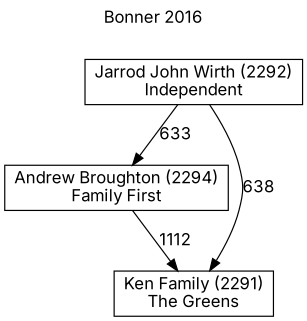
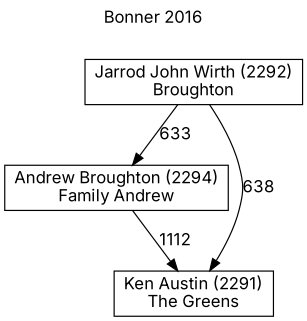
node "Jarrod John Wirth (2292) Independent": label "Jarrod John Wirth (2292) Independent" -> "Jarrod John Wirth (2292) Broughton"
node "Andrew Broughton (2294) Family First": label "Andrew Broughton (2294) Family First" -> "Andrew Broughton (2294) Family Andrew"
node "Ken Family (2291) The Greens": label "Ken Family (2291) The Greens" -> "Ken Austin (2291) The Greens"
